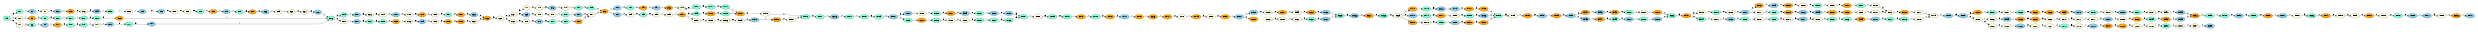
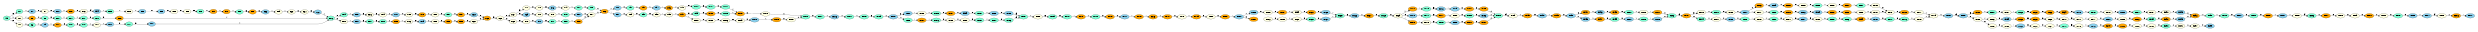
edge "S101" -> "S98": reversed
node "S47": fillcolor skyblue -> orange
